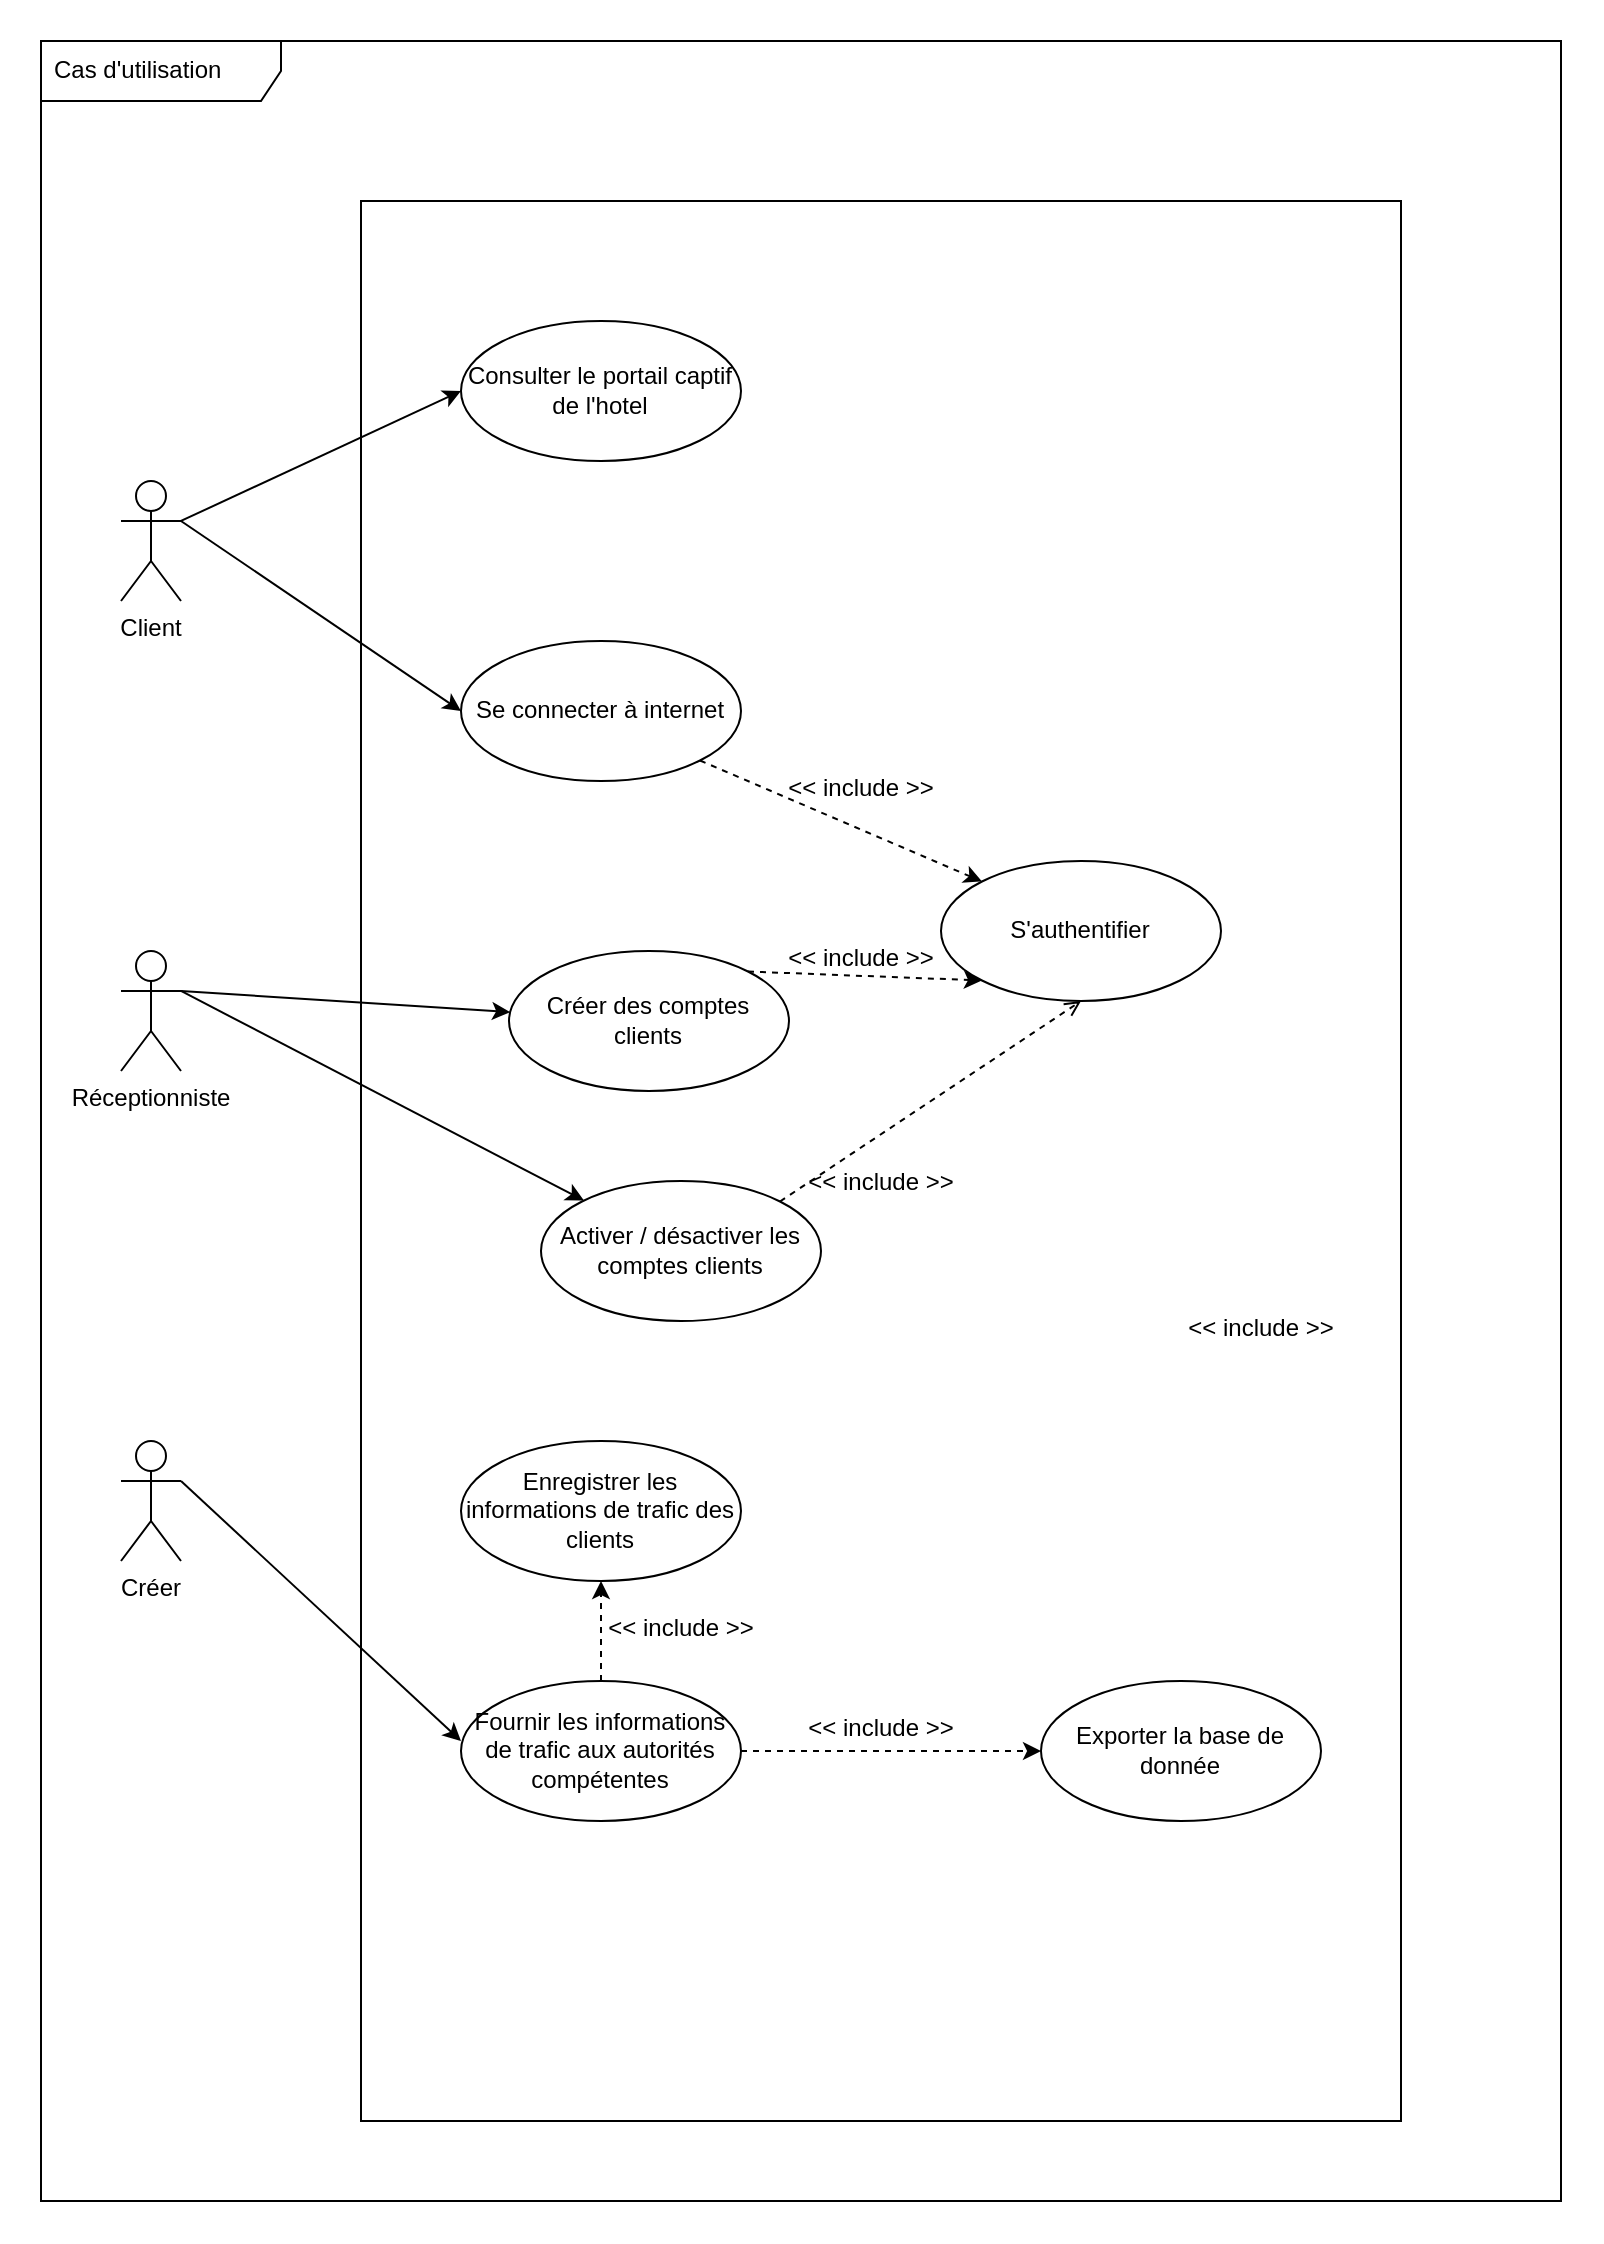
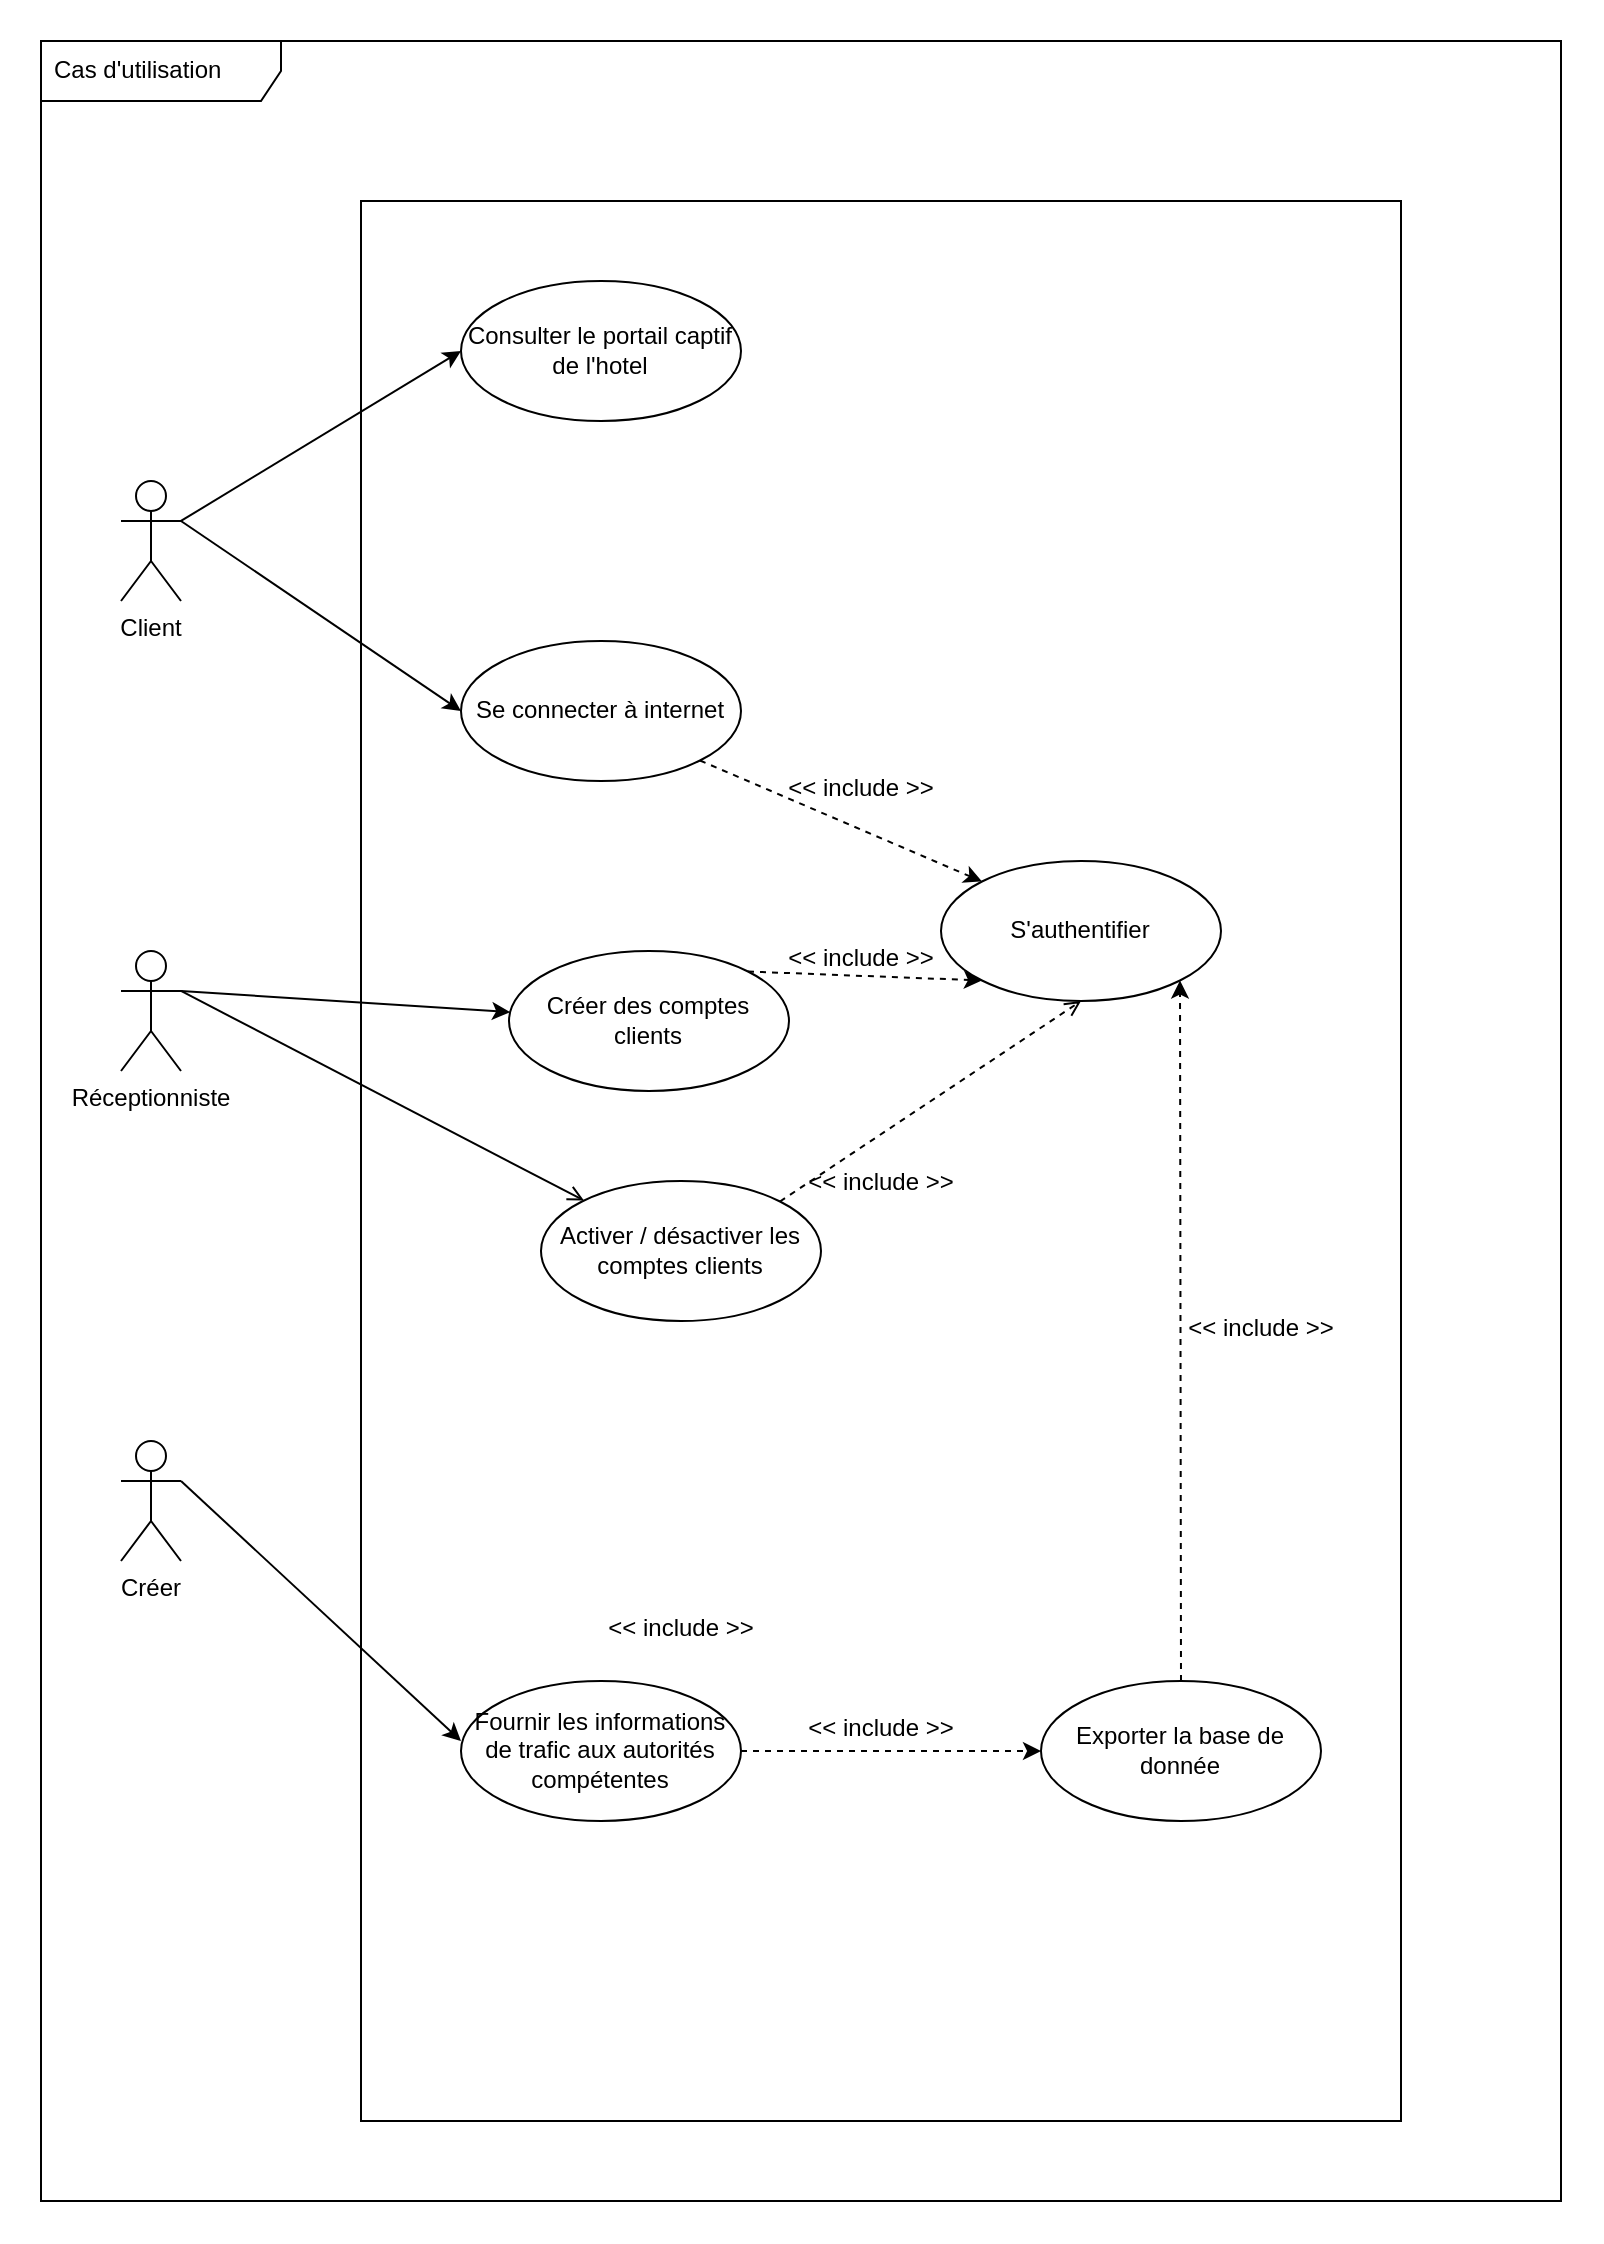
node "Consulter le portail captif de l'hotel": moved (601, 391) -> (601, 351)
edge "Réceptionniste" -> "Activer / désactiver les comptes clients": arrowhead classic -> open
edge "Exporter la base de donnée" -> "S'authentifier": added
node "Enregistrer les informations de trafic des clients": removed
edge "Fournir les informations de trafic aux autorités compétentes" -> "Enregistrer les informations de trafic des clients": removed
